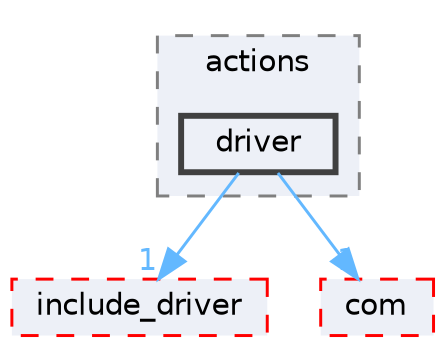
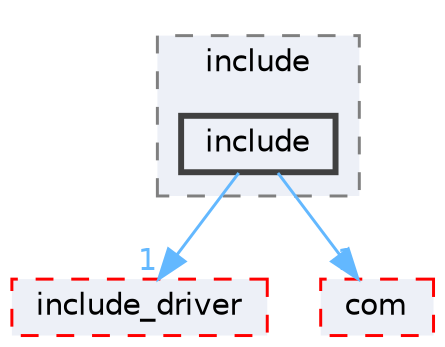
cluster "actions": label "actions" -> "include"
node "driver": label "driver" -> "include"
